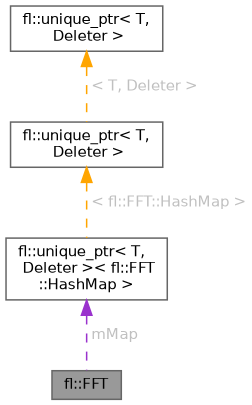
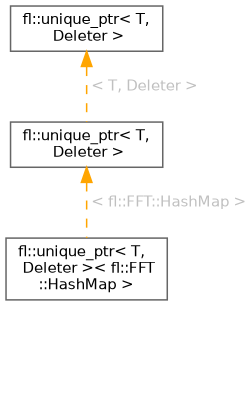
node "fl::FFT": removed
